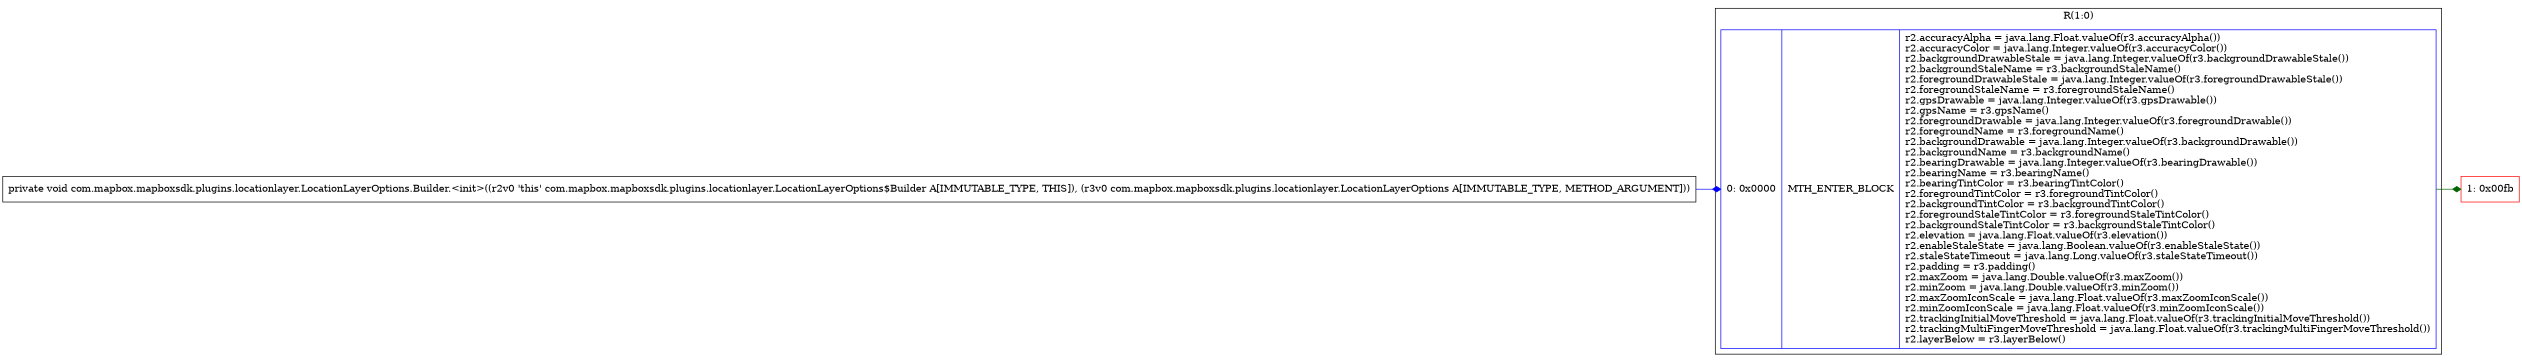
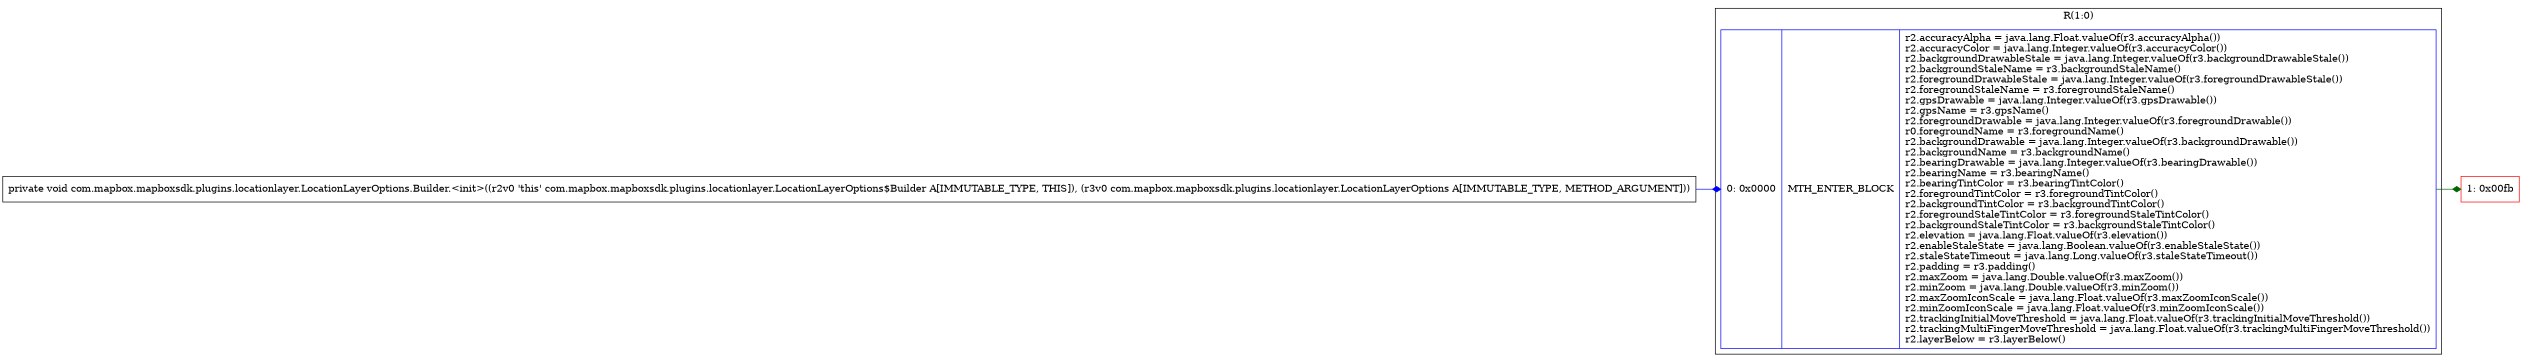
node "0: 0x0000": text "r2.foregroundName = r3.foregroundName()" -> "r0.foregroundName = r3.foregroundName()"
